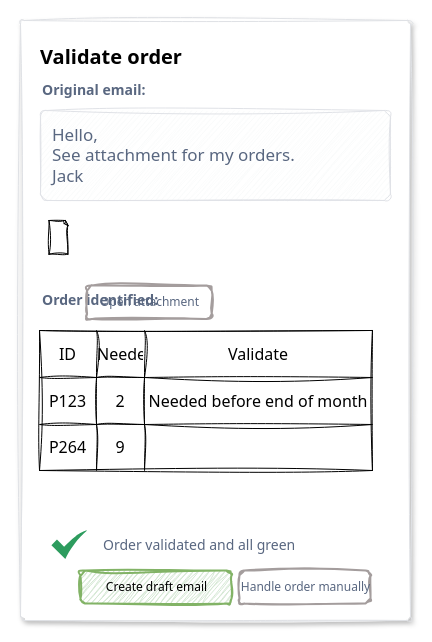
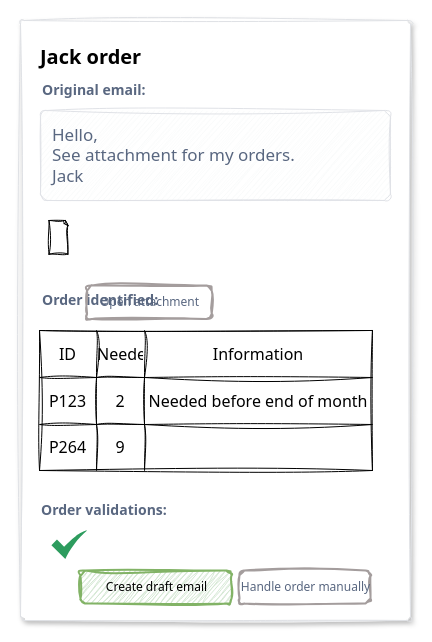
node "Validate order": label "Validate order" -> "Jack order"
node "Validate": label "Validate" -> "Information"
node "Order validations:": added
node "Order validated and all green": removed
